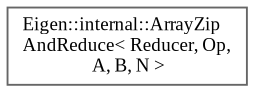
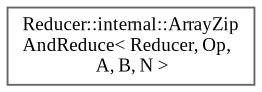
node "Eigen::internal::ArrayZip AndReduce< Reducer, Op, A, B, N >": label "Eigen::internal::ArrayZip AndReduce< Reducer, Op, A, B, N >" -> "Reducer::internal::ArrayZip AndReduce< Reducer, Op, A, B, N >"
